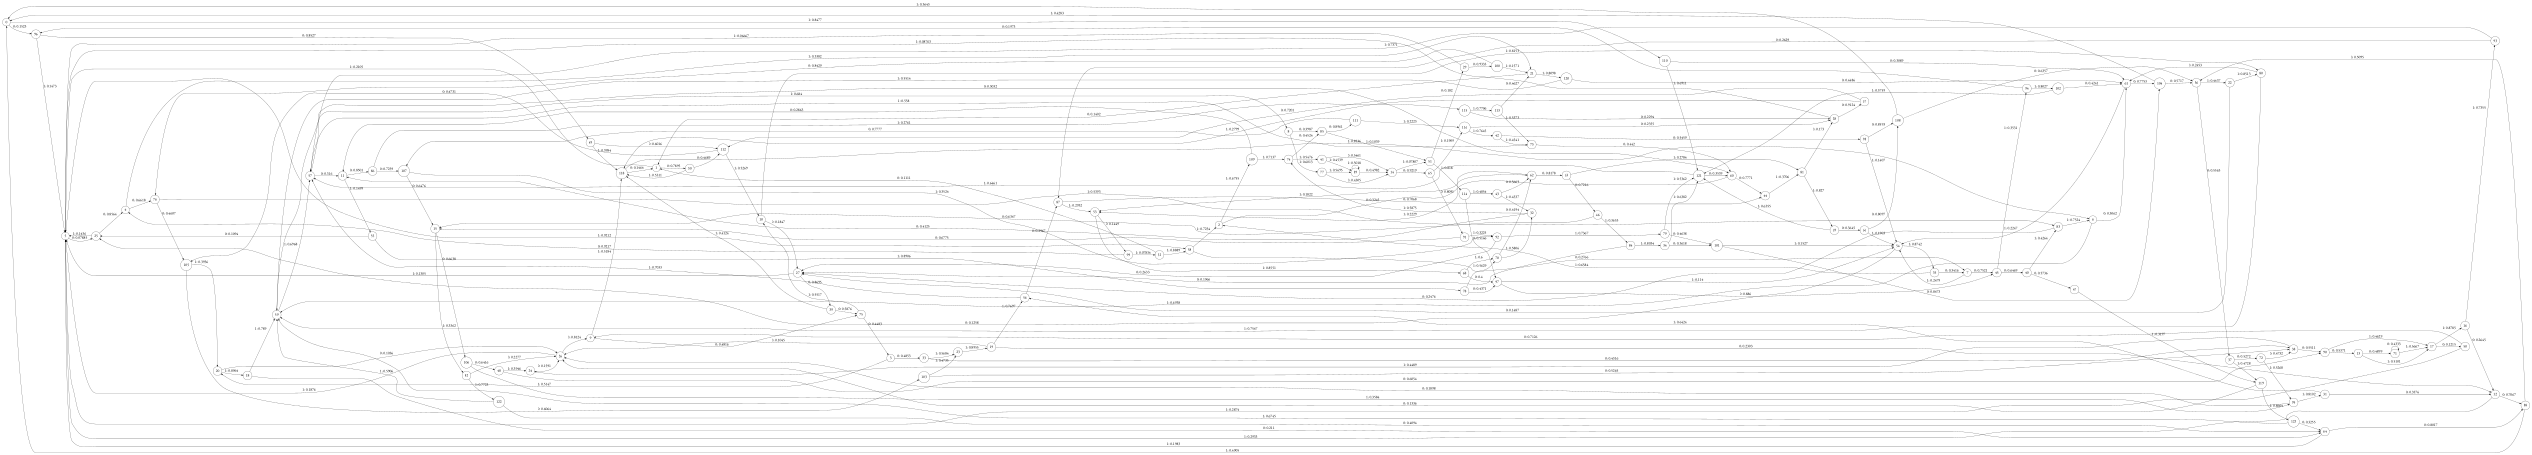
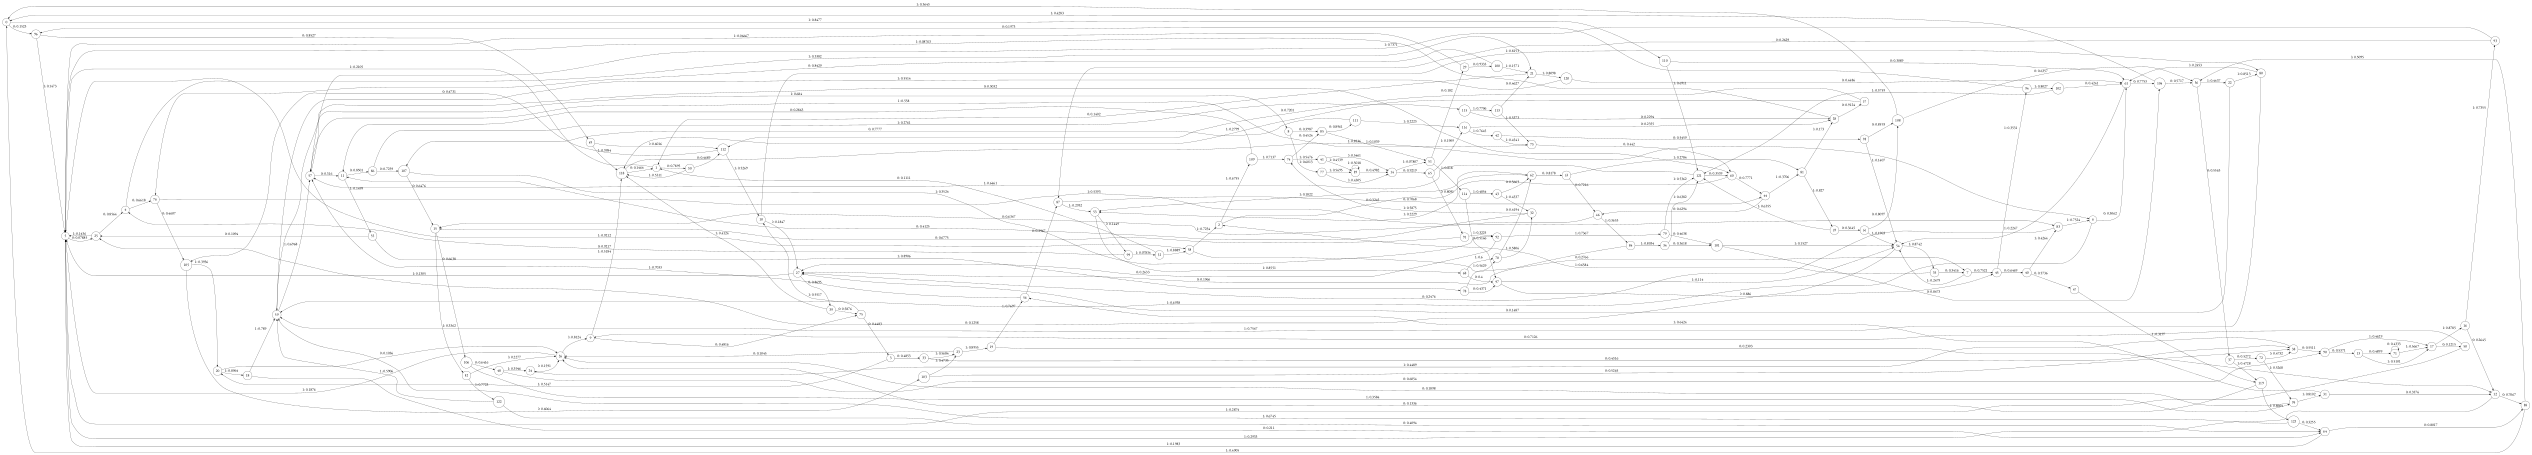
edge "44" -> "46": added, label "0: 0.6294"
edge "19" -> "26": now "23" -> "26"
